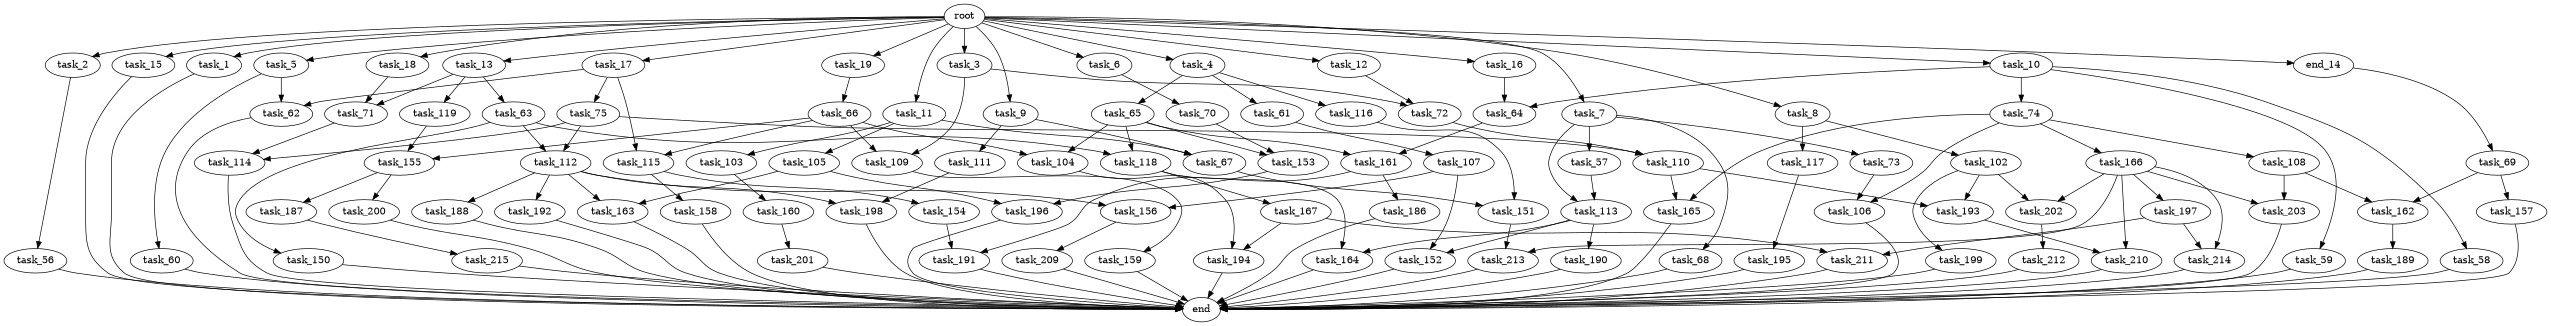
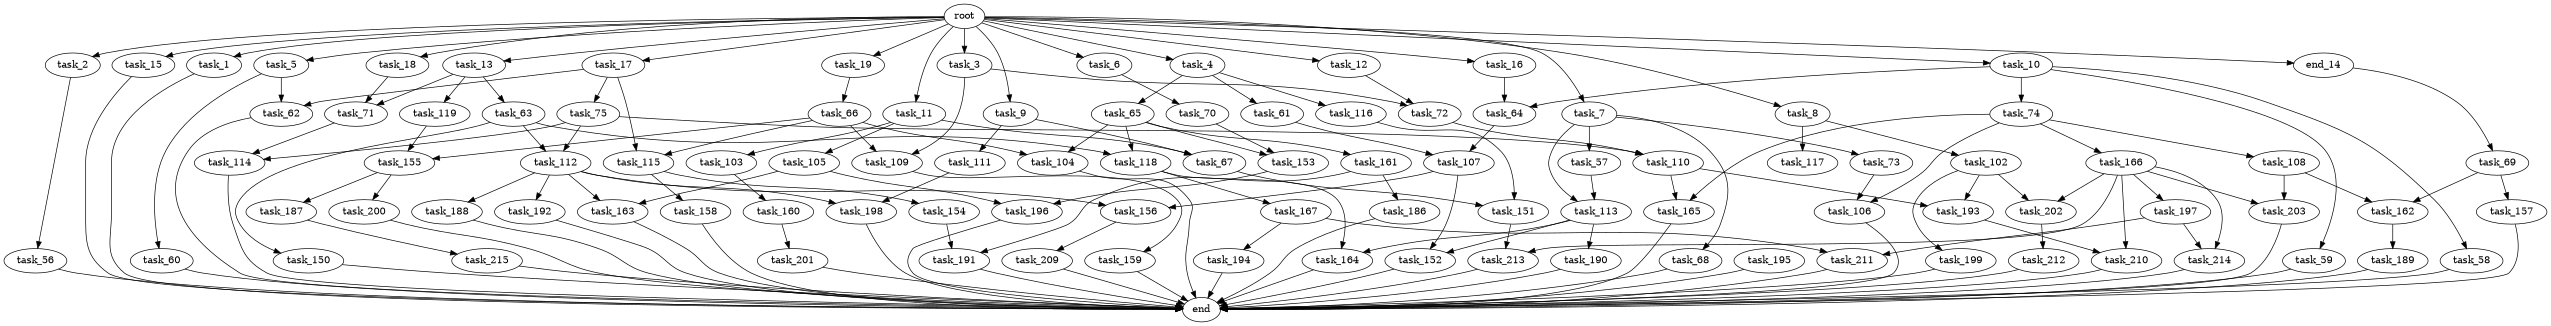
edge "task_64" -> "task_161": now "task_64" -> "task_107"
edge "task_104" -> "task_194": now "task_104" -> "end"
edge "task_117" -> "task_195": removed
